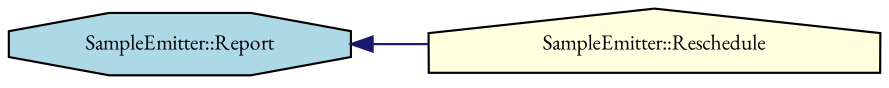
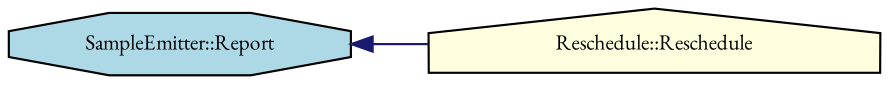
node "SampleEmitter::Reschedule": label "SampleEmitter::Reschedule" -> "Reschedule::Reschedule"
